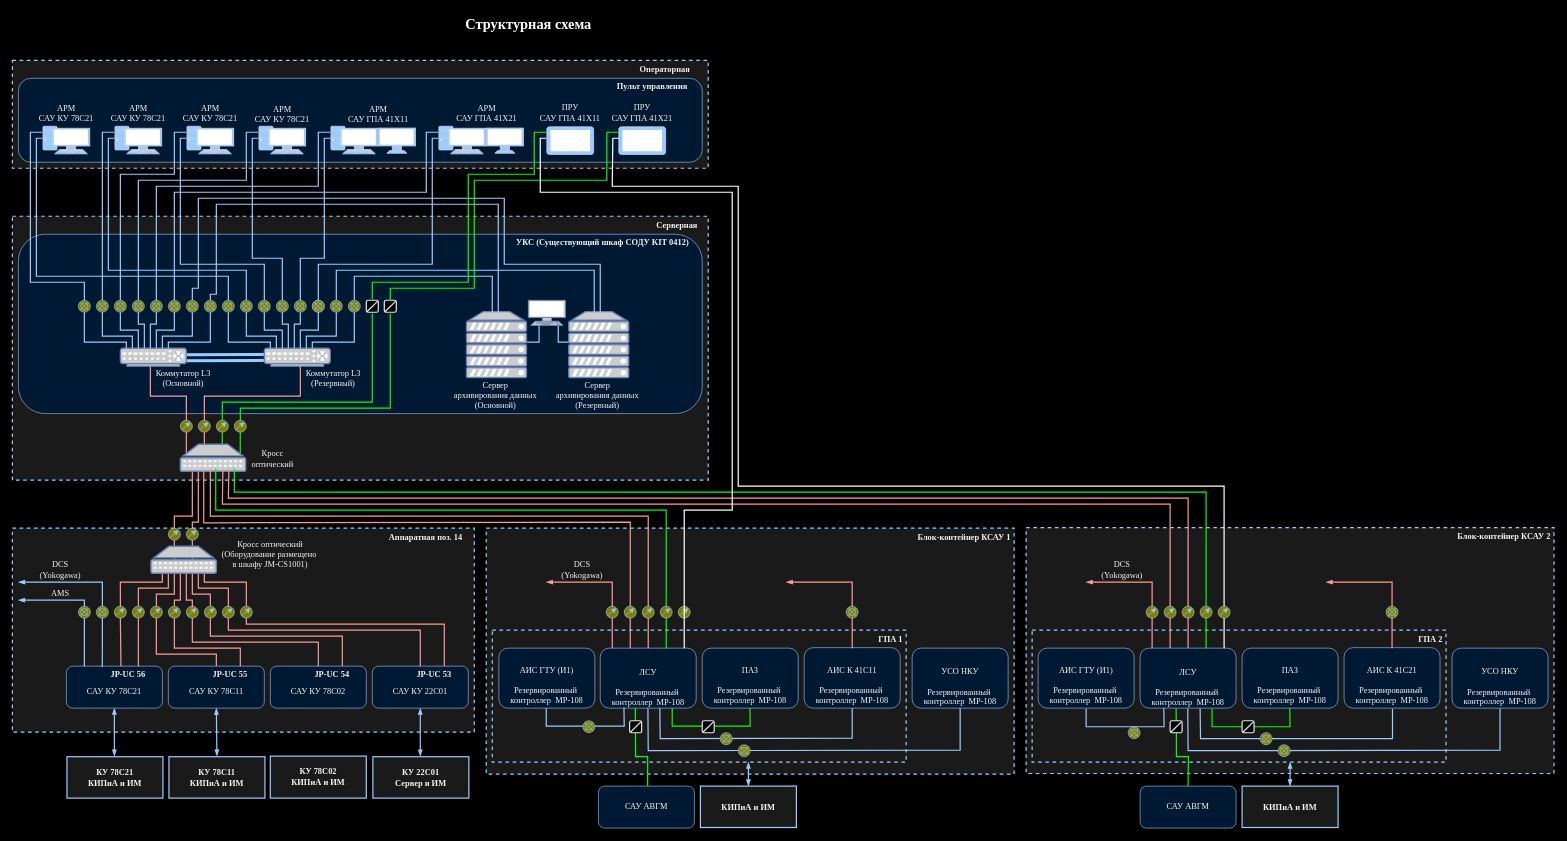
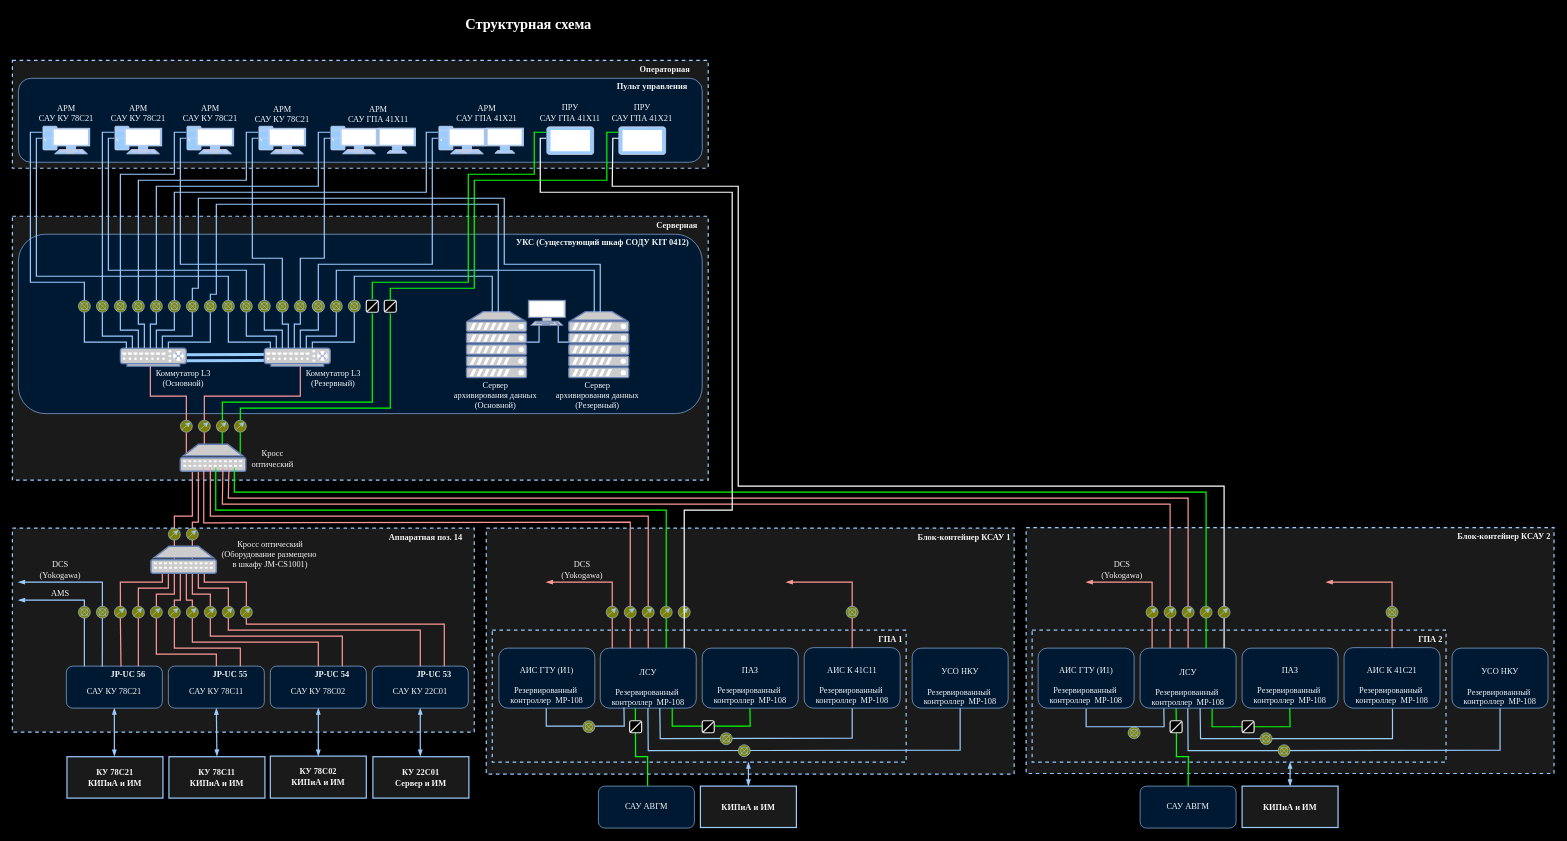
edge "САУ КУ 78С02" -- "КУ 78С02 КИПиА и ИМ": added
